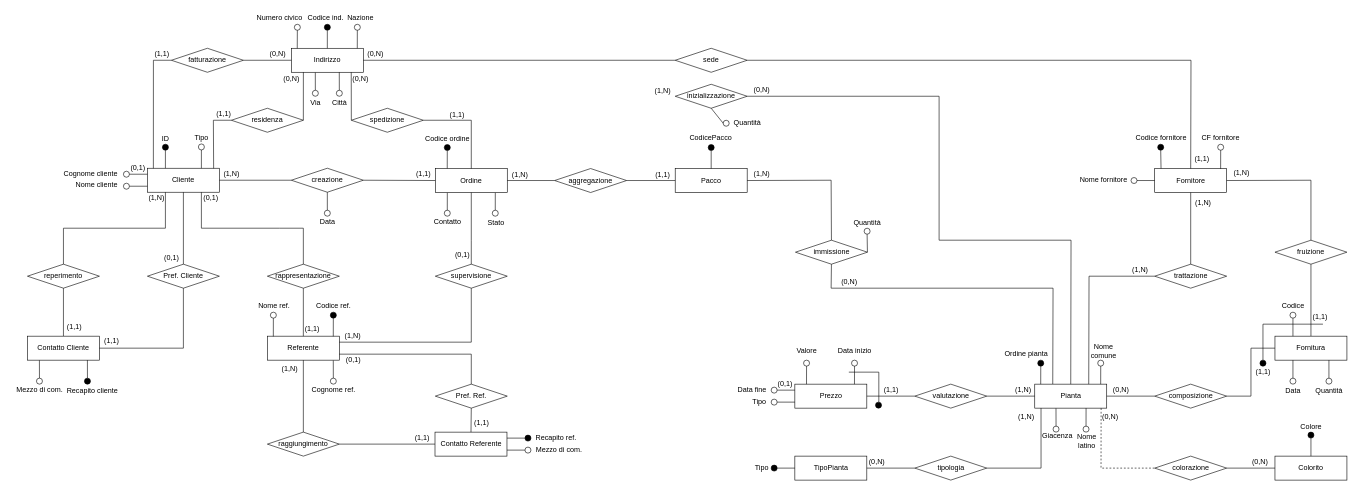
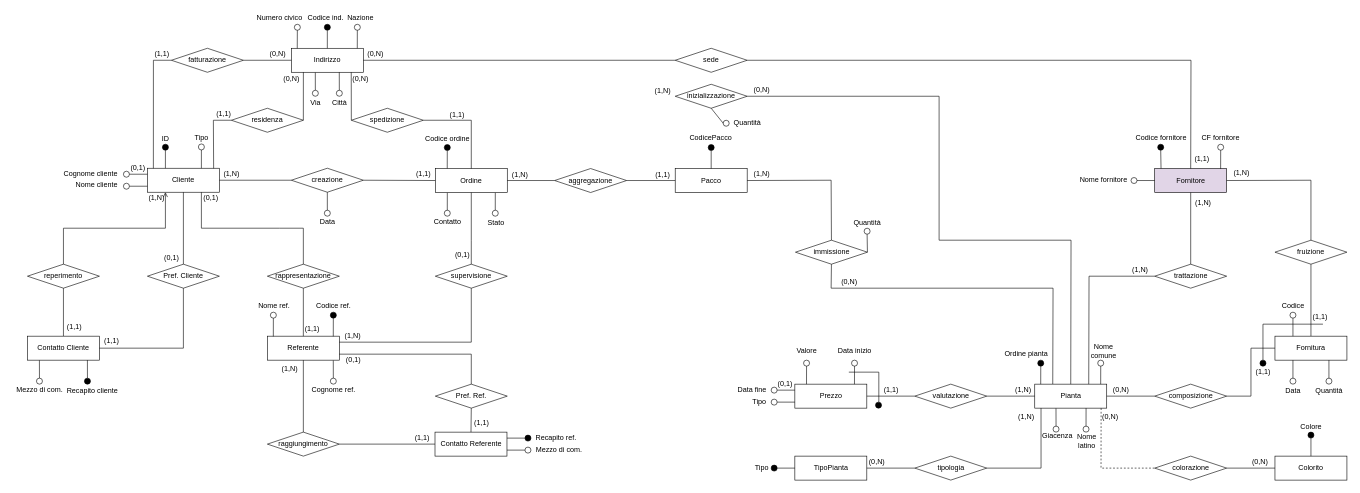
node "Fornitore": fillcolor #ffffff -> #e1d5e7
edge "Cliente" -- "reperimento": arrowhead none -> open
